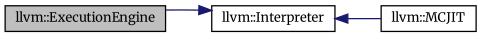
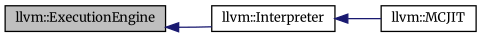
edge "llvm::ExecutionEngine" -> "llvm::Interpreter": reversed
